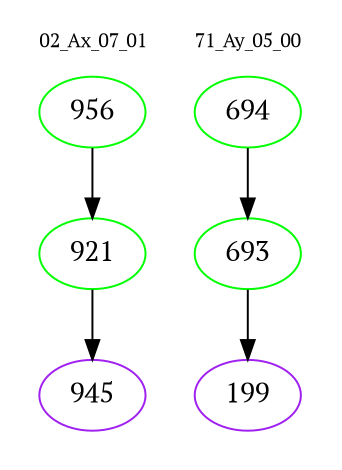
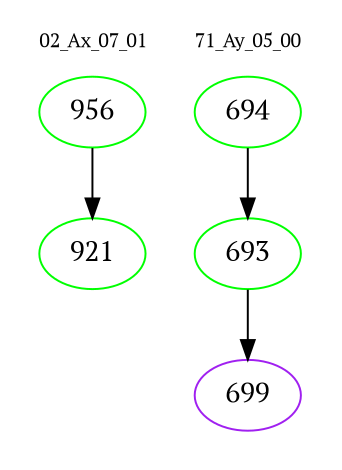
node "945": removed
node "199": label "199" -> "699"
